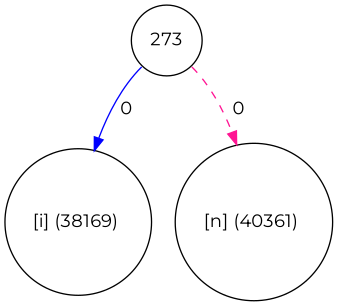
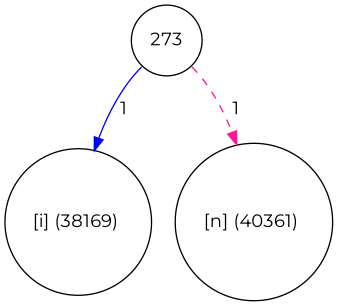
edge "273" -> "[i] (38169)": label " 0" -> " 1"
edge "273" -> "[n] (40361)": label " 0" -> " 1"
